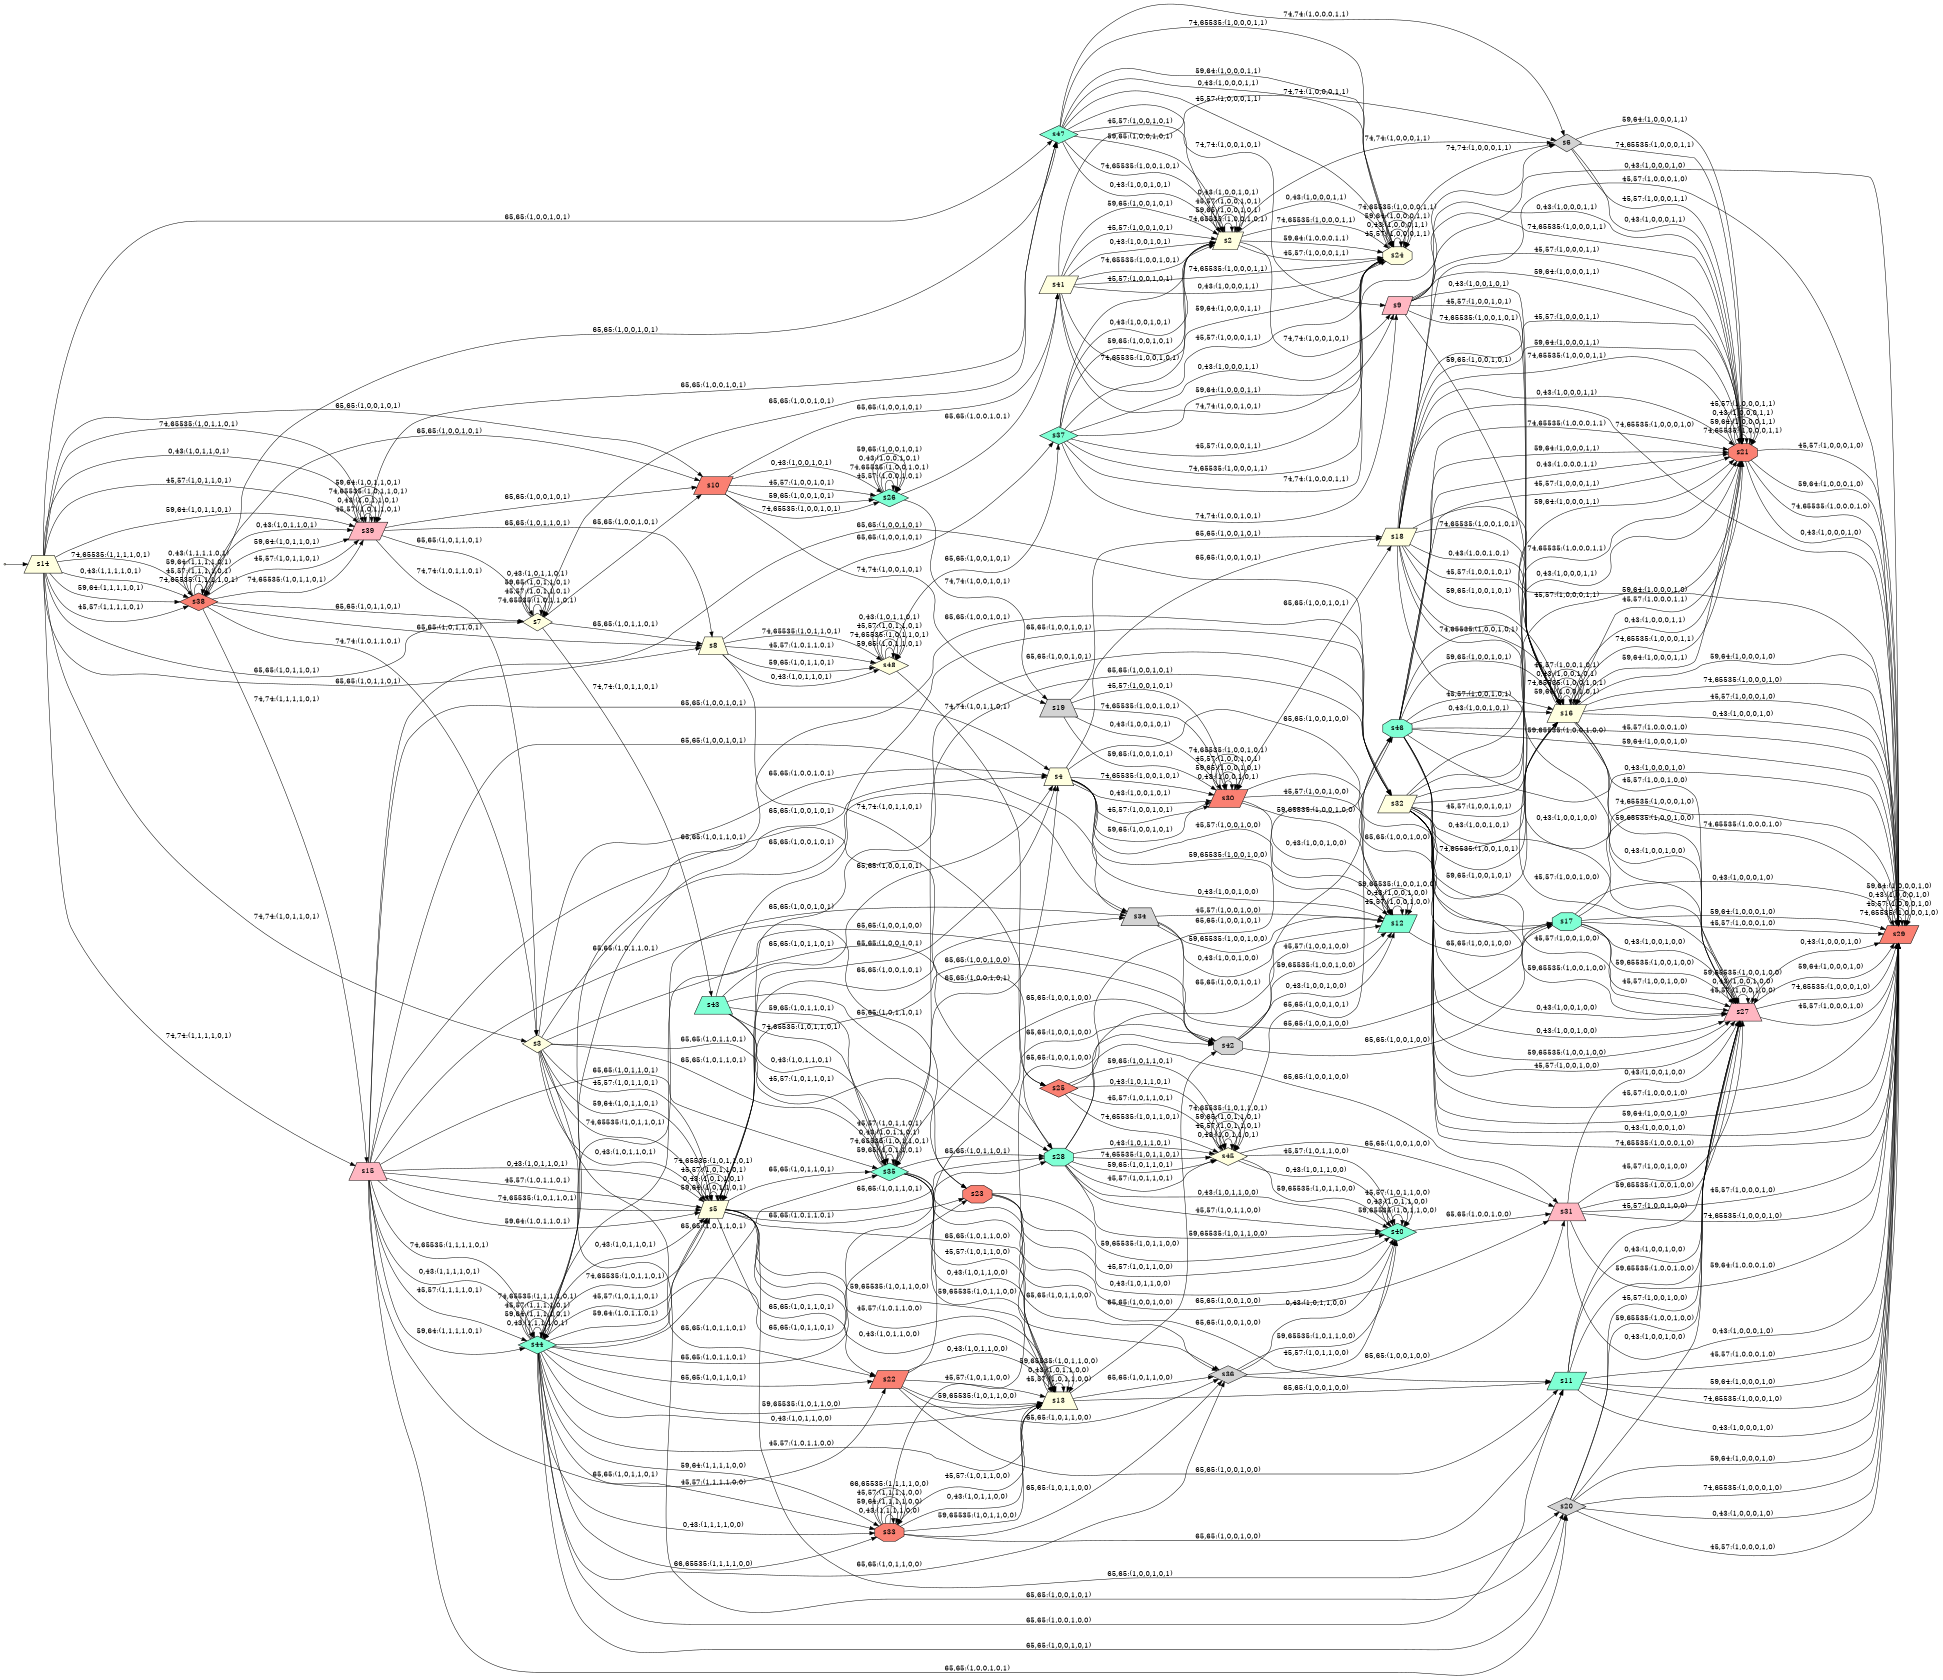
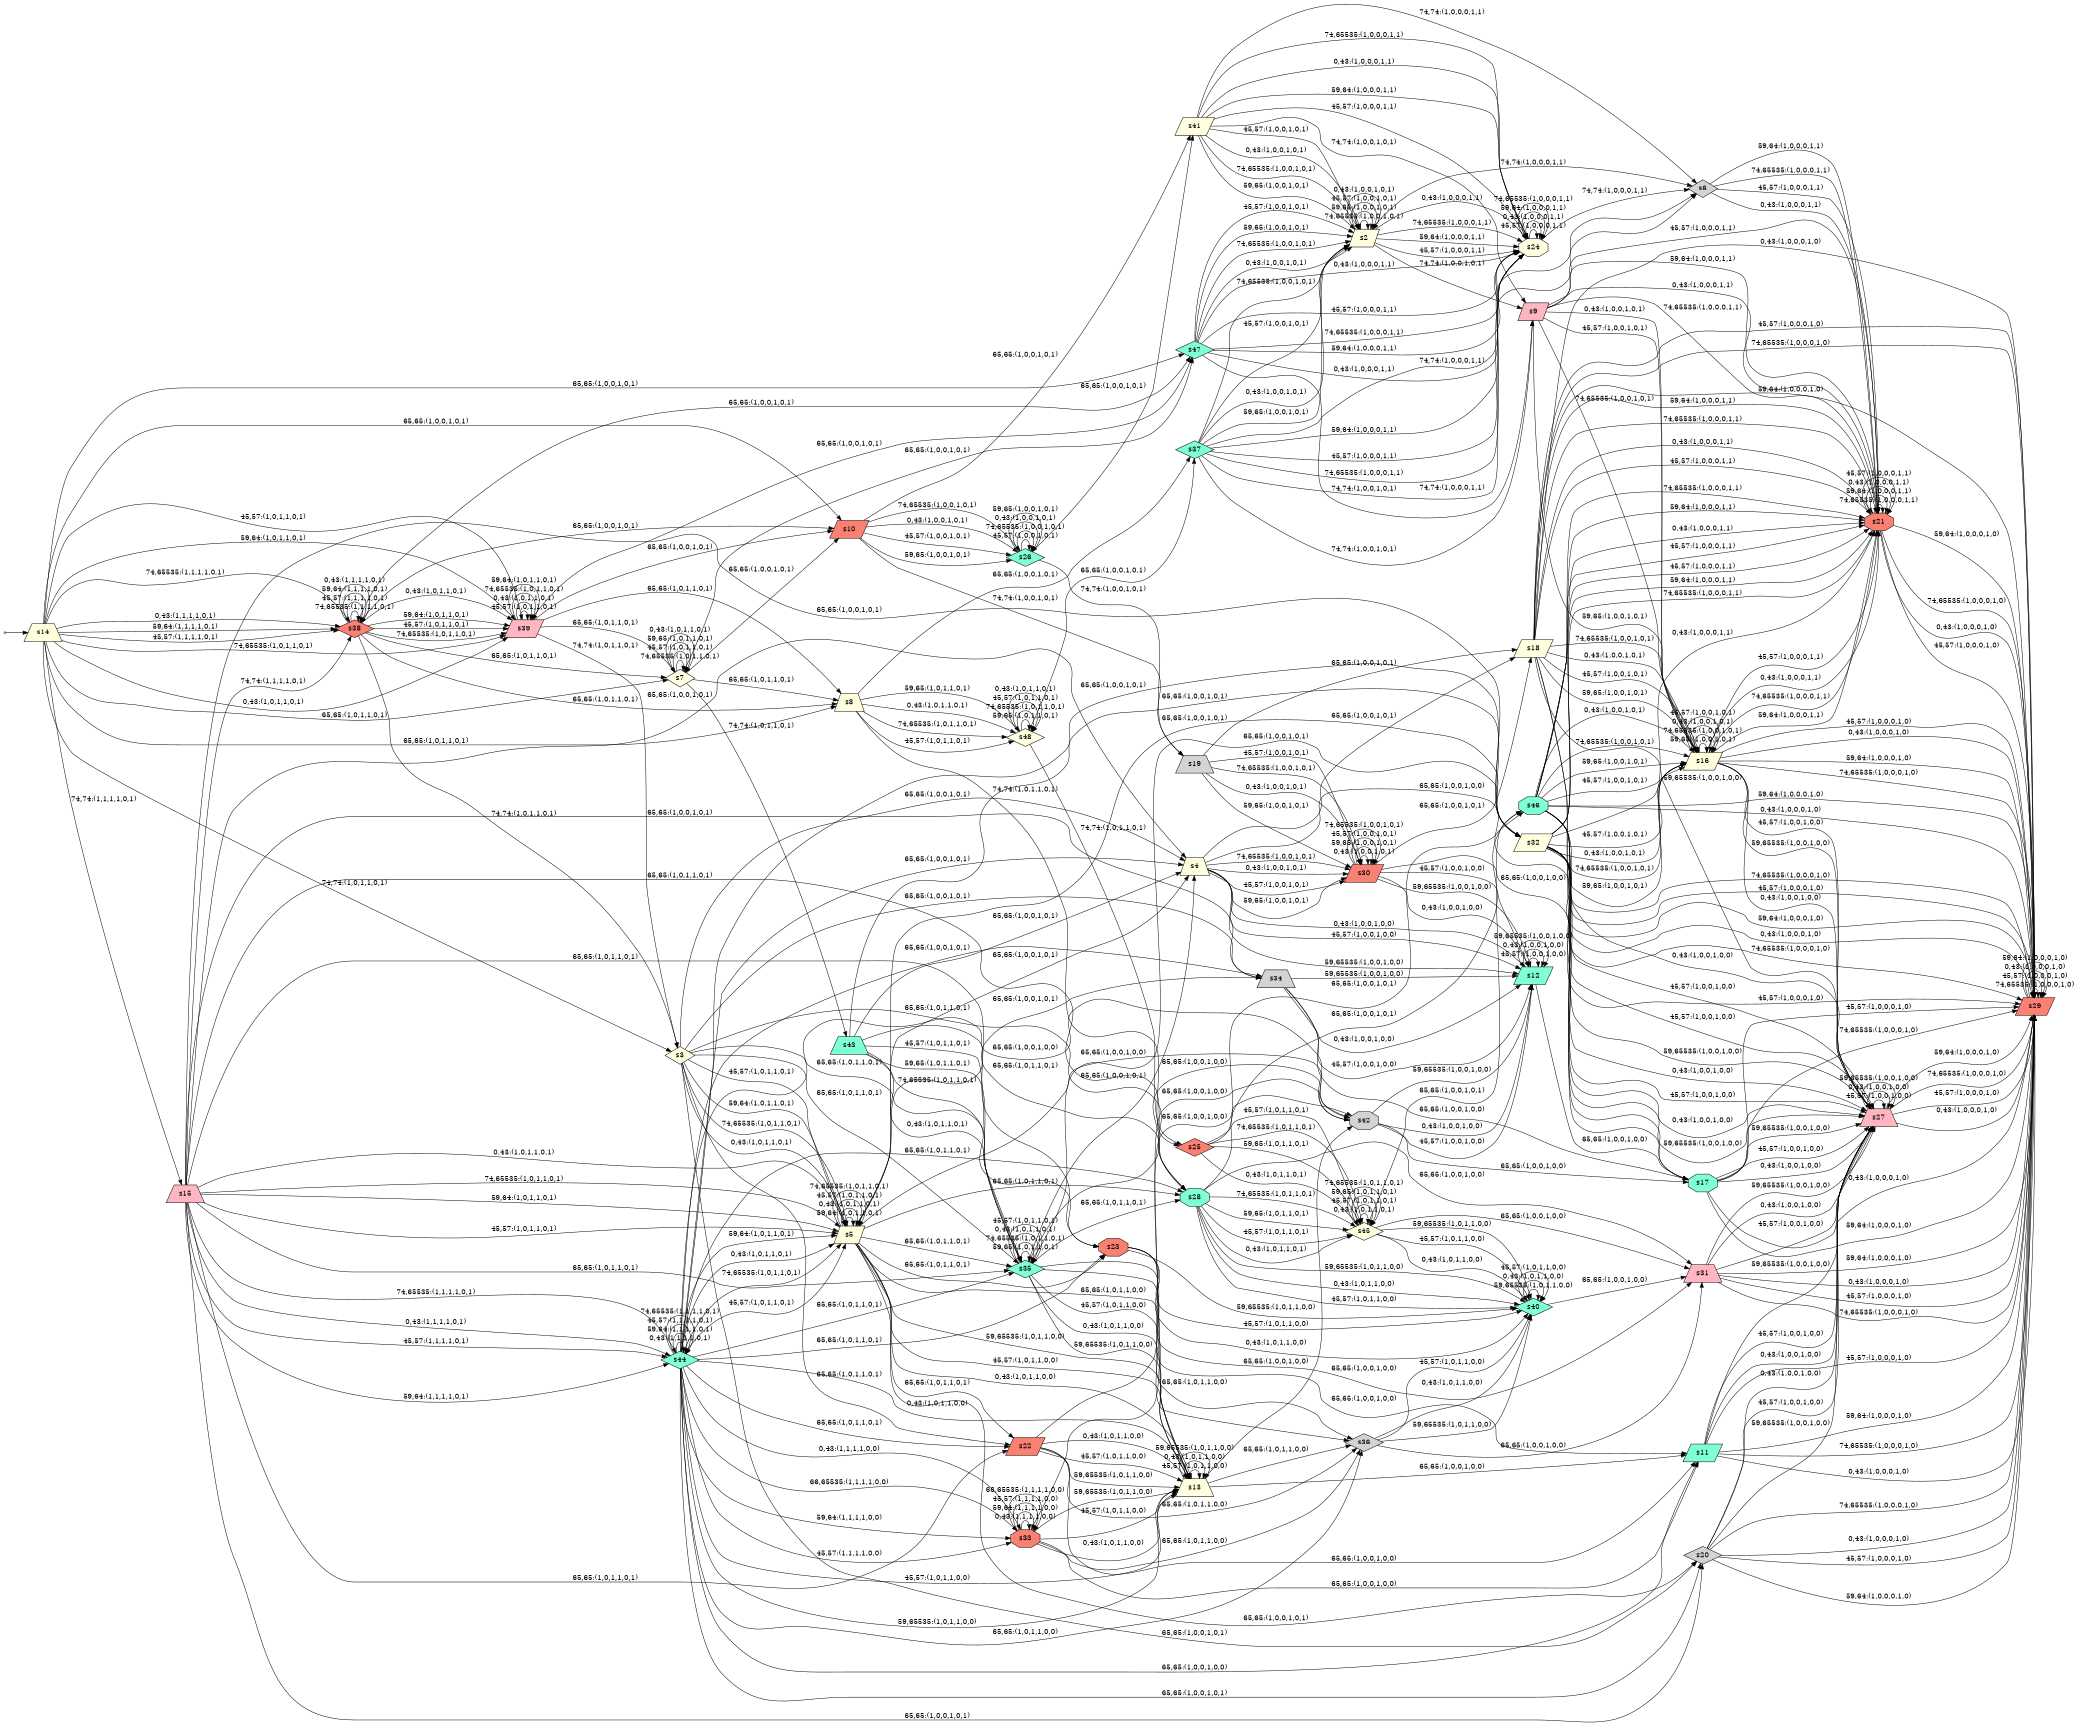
edge "s38" -> "s15": reversed
